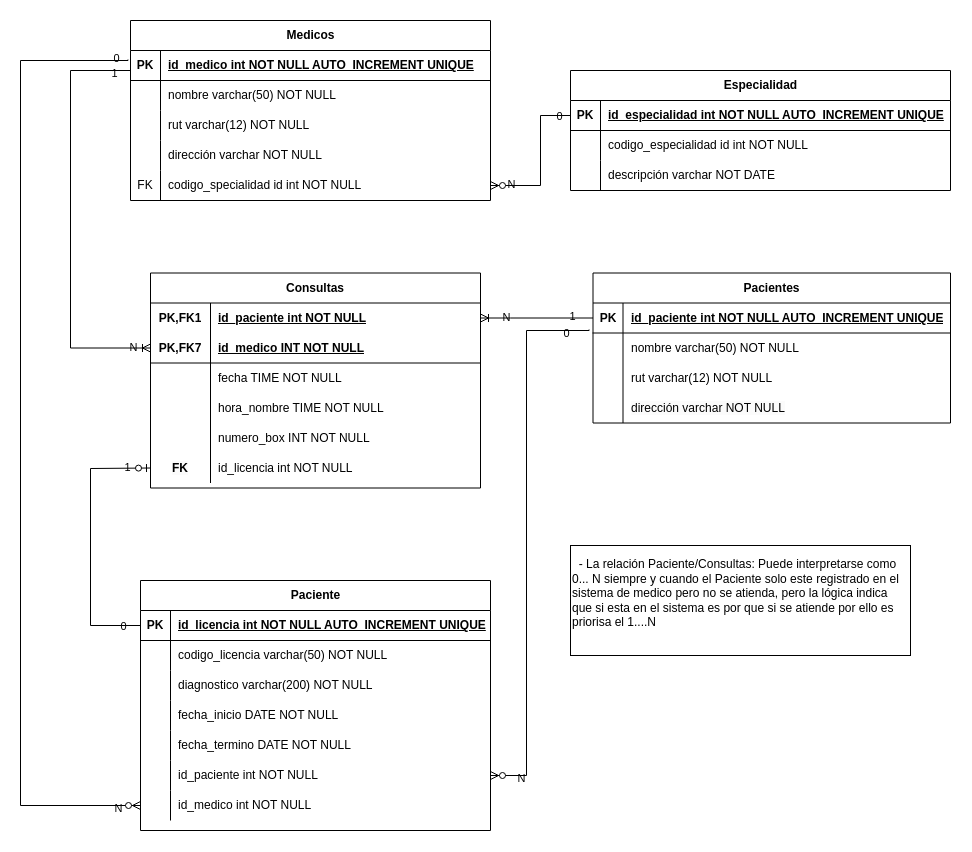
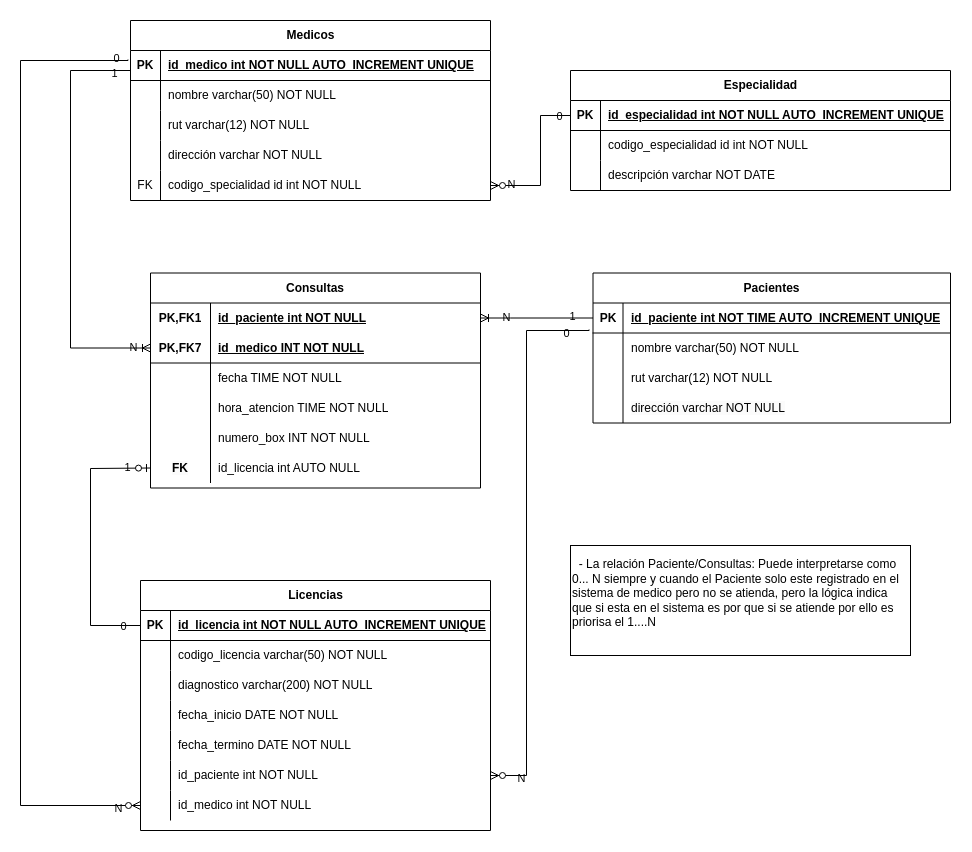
node "id_paciente int NOT NULL AUTO_INCREMENT UNIQUE": label "id_paciente int NOT NULL AUTO_INCREMENT UNIQUE" -> "id_paciente int NOT TIME AUTO_INCREMENT UNIQUE"
node "hora_nombre TIME NOT NULL": label "hora_nombre TIME NOT NULL" -> "hora_atencion TIME NOT NULL"
node "id_licencia int NOT NULL": label "id_licencia int NOT NULL" -> "id_licencia int AUTO NULL"
node "Paciente": label "Paciente" -> "Licencias"
